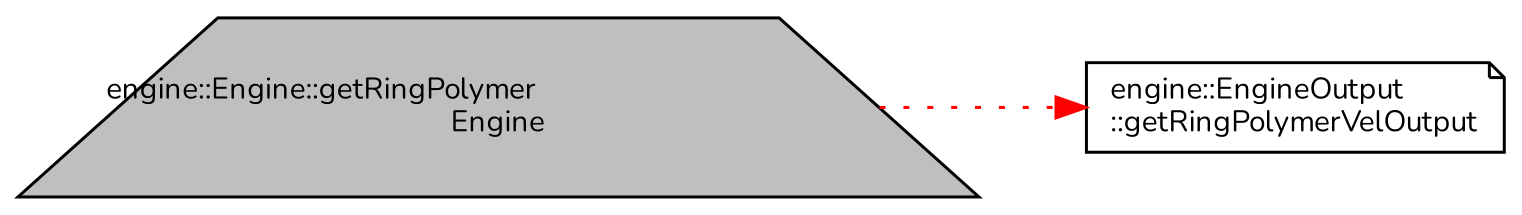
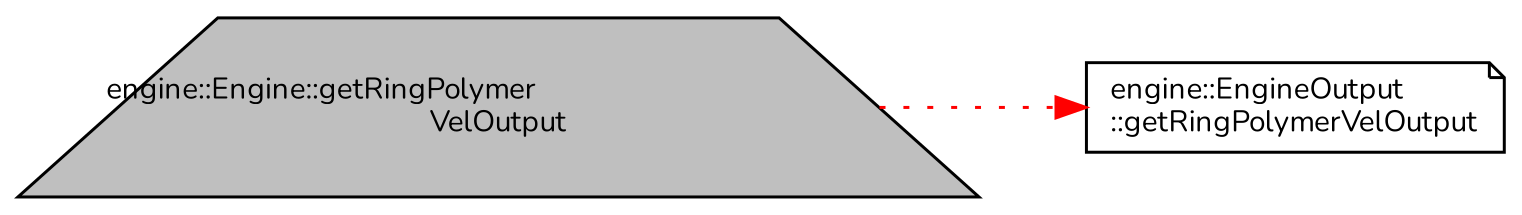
node "engine::Engine::getRingPolymer Engine": label "engine::Engine::getRingPolymer Engine" -> "engine::Engine::getRingPolymer VelOutput"
